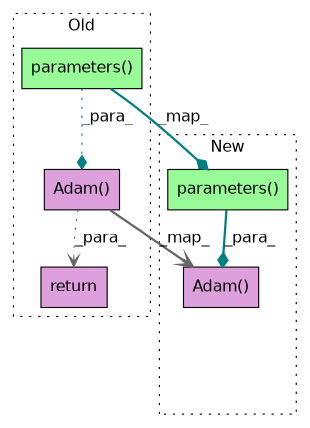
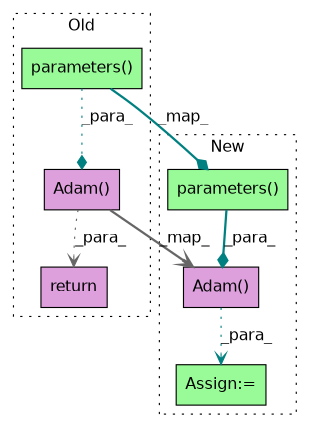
node "Assign:=": added
